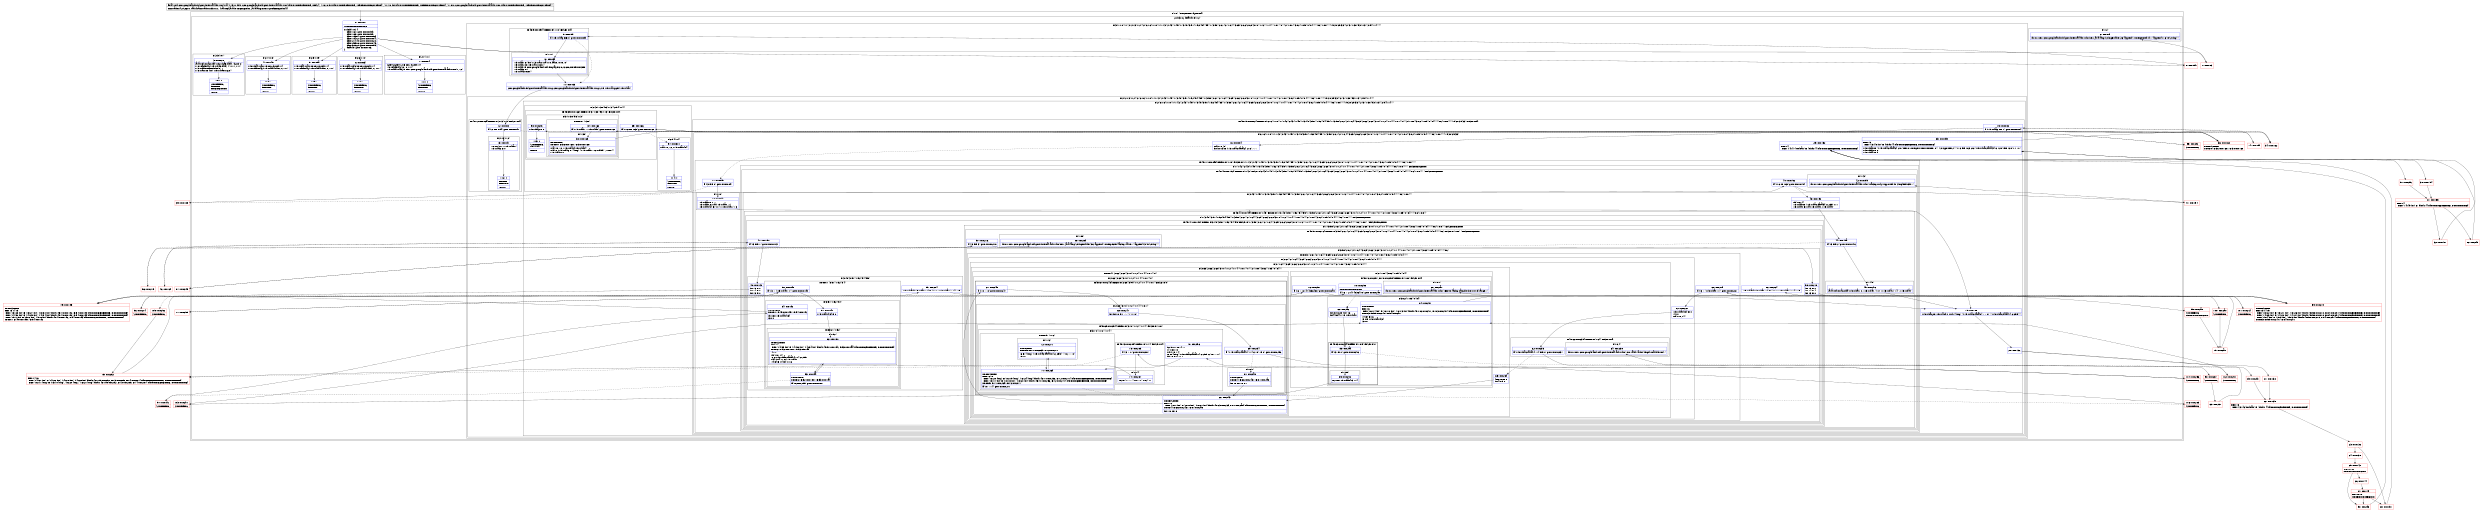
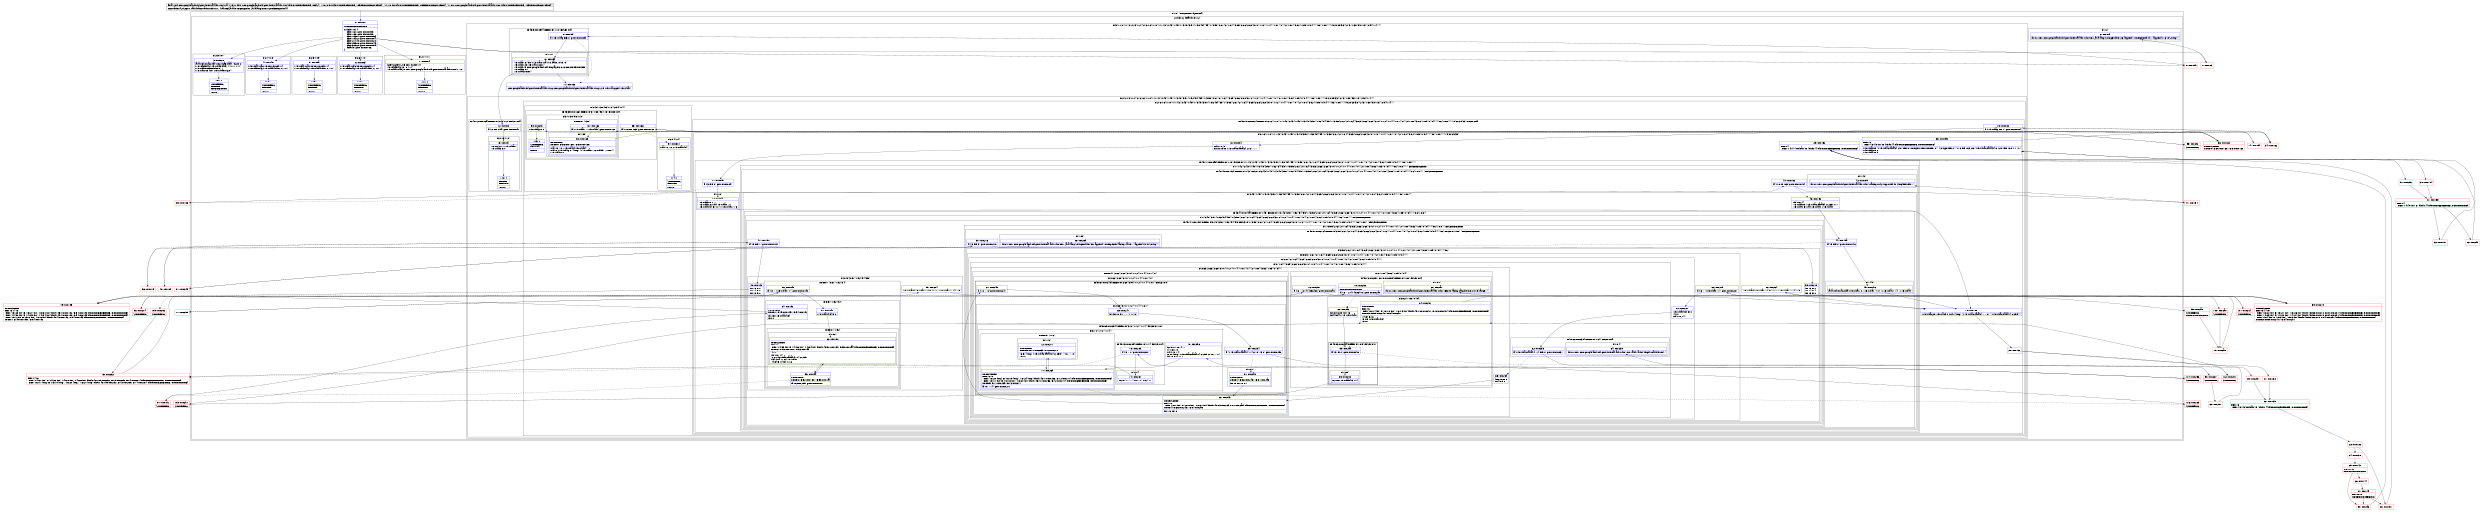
edge "0: 0x0000" -> "5: 0x005a": removed
edge "11: 0x00c5" -> "12: 0x00cf": now "10: 0x009f" -> "12: 0x00cf"
edge "16: 0x00e4" -> "17: 0x00f5": style dashed -> solid
edge "86: 0x02c4" -> "19: 0x010e": added
